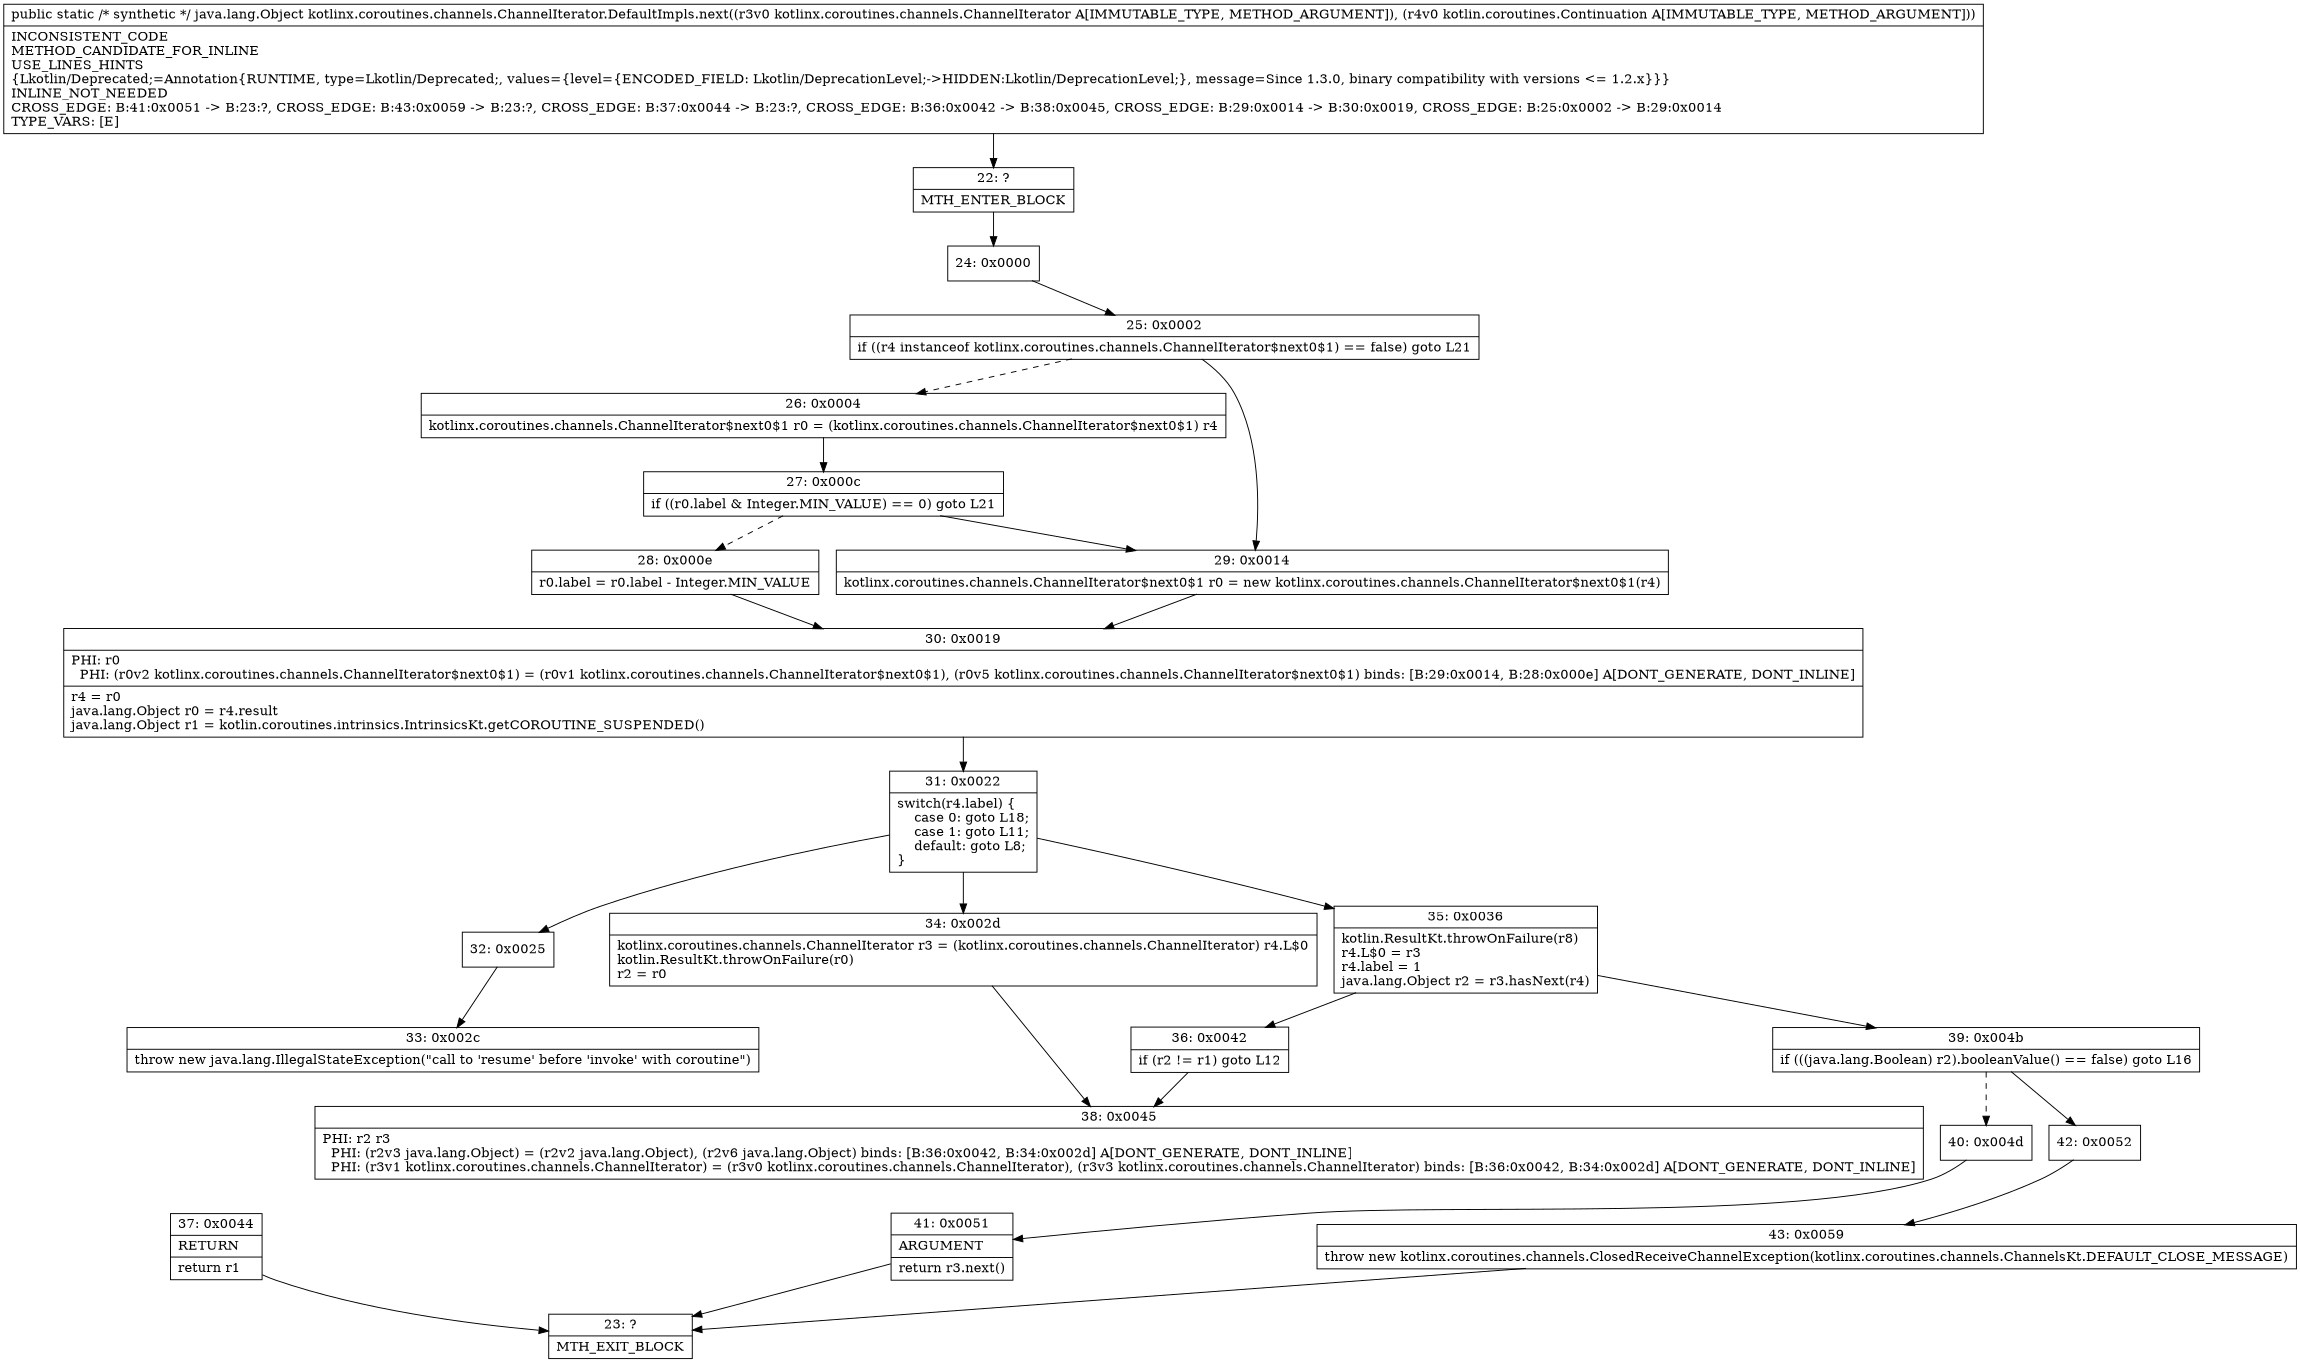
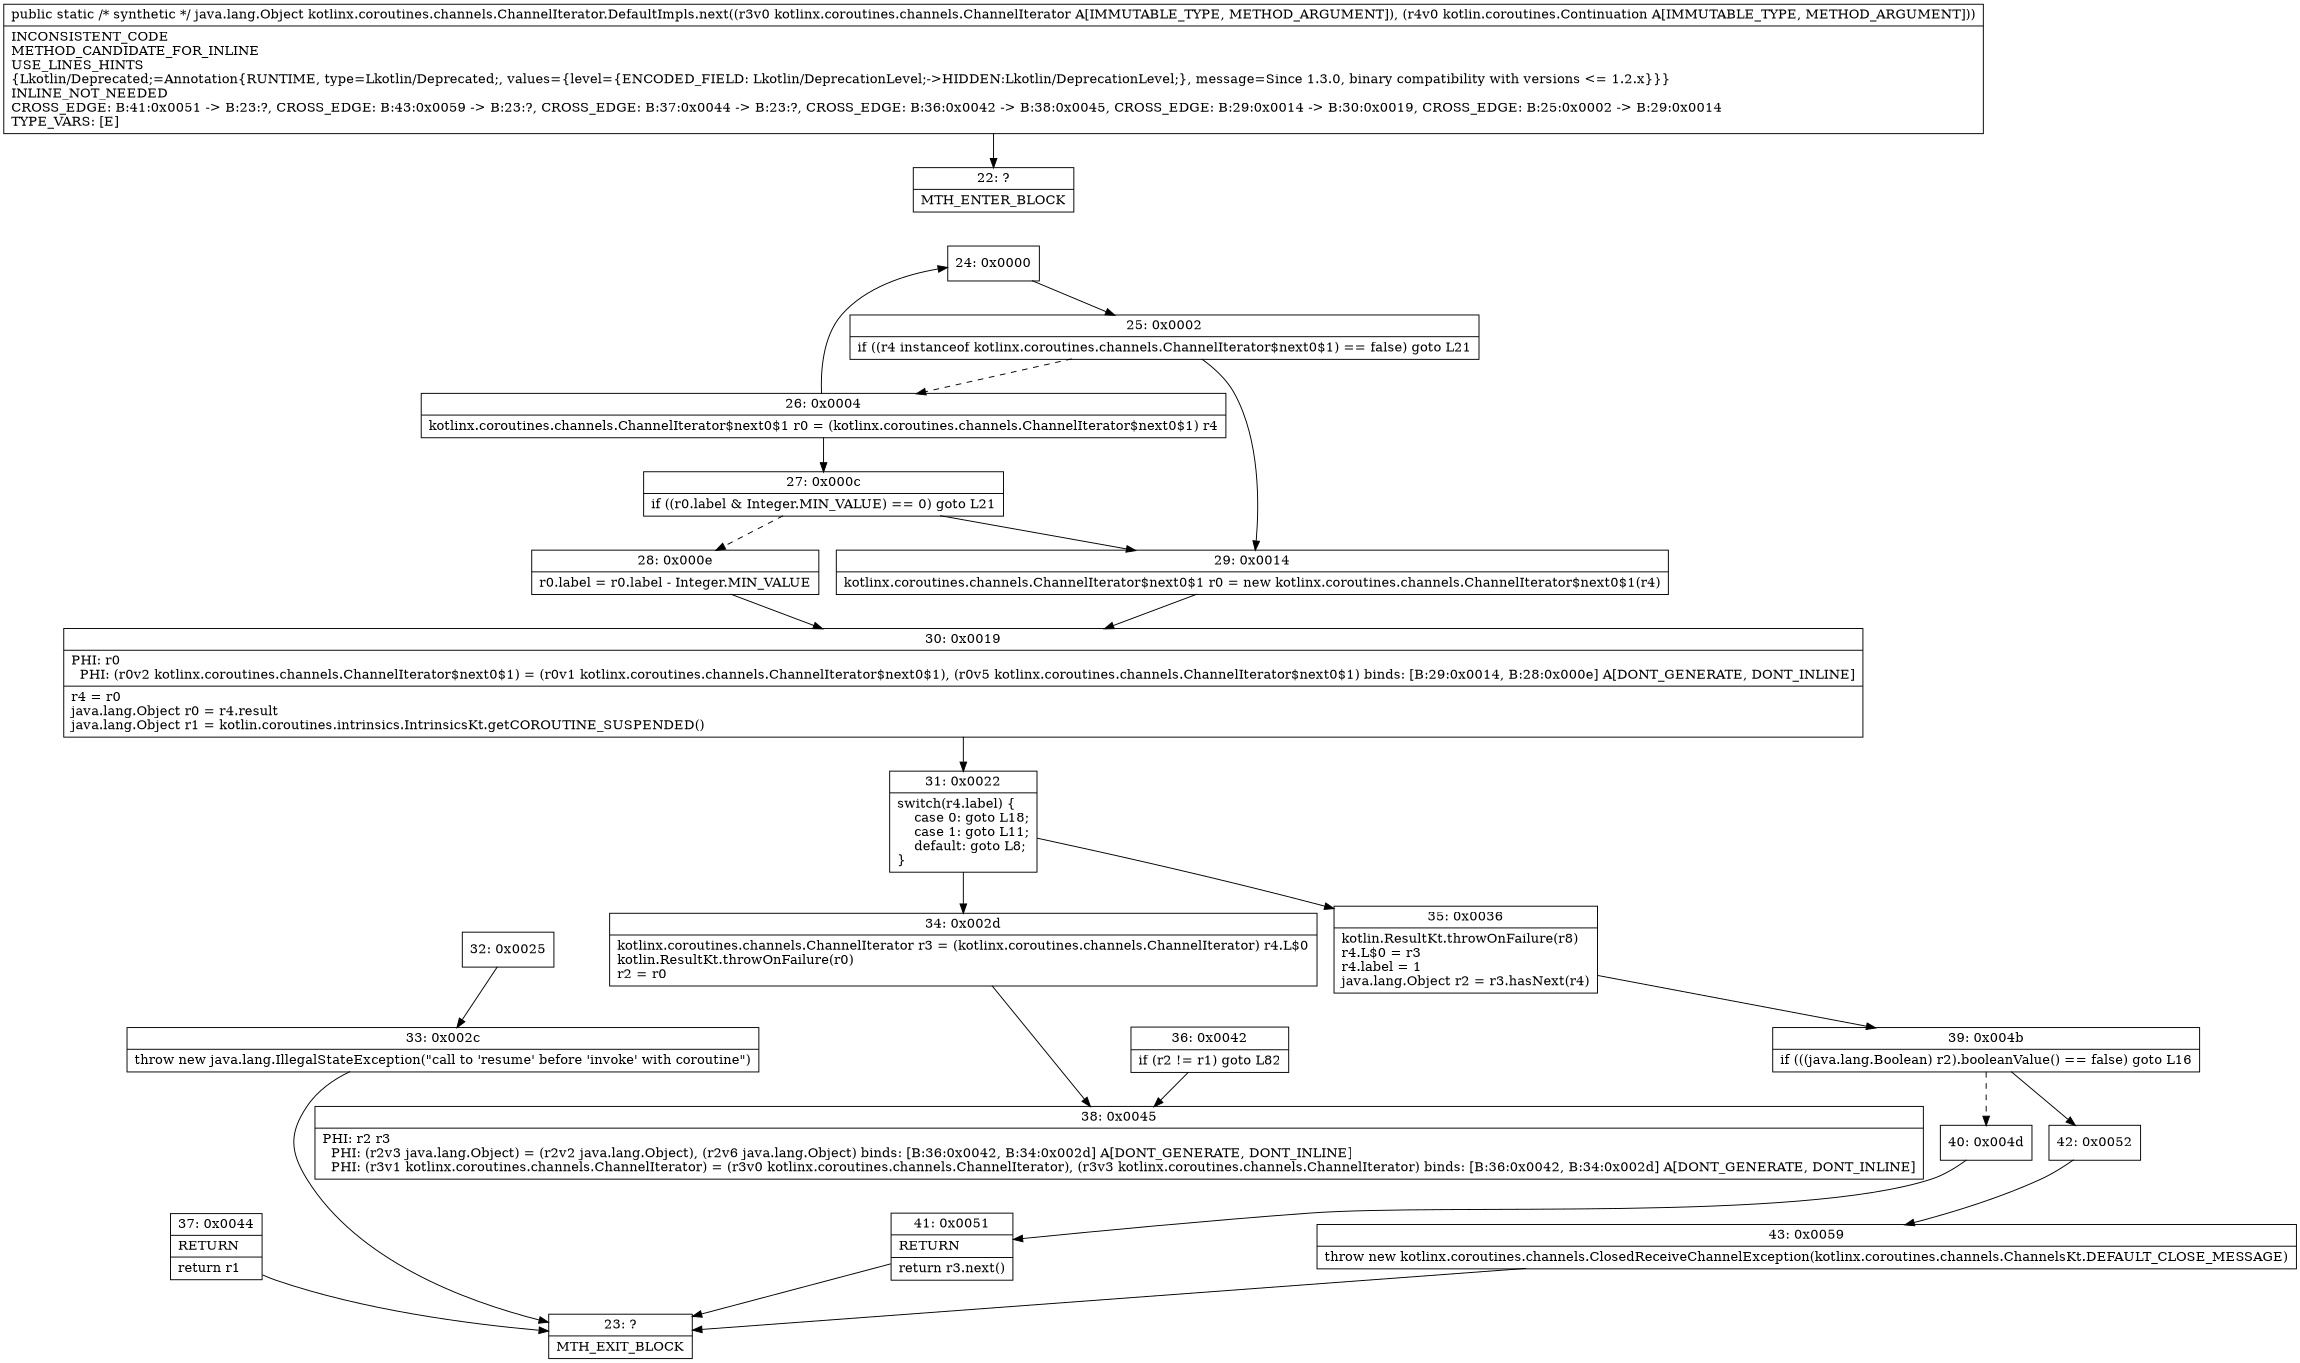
edge "22: ?" -> "24: 0x0000": now "26: 0x0004" -> "24: 0x0000"
edge "31: 0x0022" -> "32: 0x0025": removed
edge "35: 0x0036" -> "36: 0x0042": removed
node "36: 0x0042": text "if (r2 != r1) goto L12" -> "if (r2 != r1) goto L82"
edge "33: 0x002c" -> "23: ?": added
node "41: 0x0051": text "ARGUMENT" -> "RETURN"
